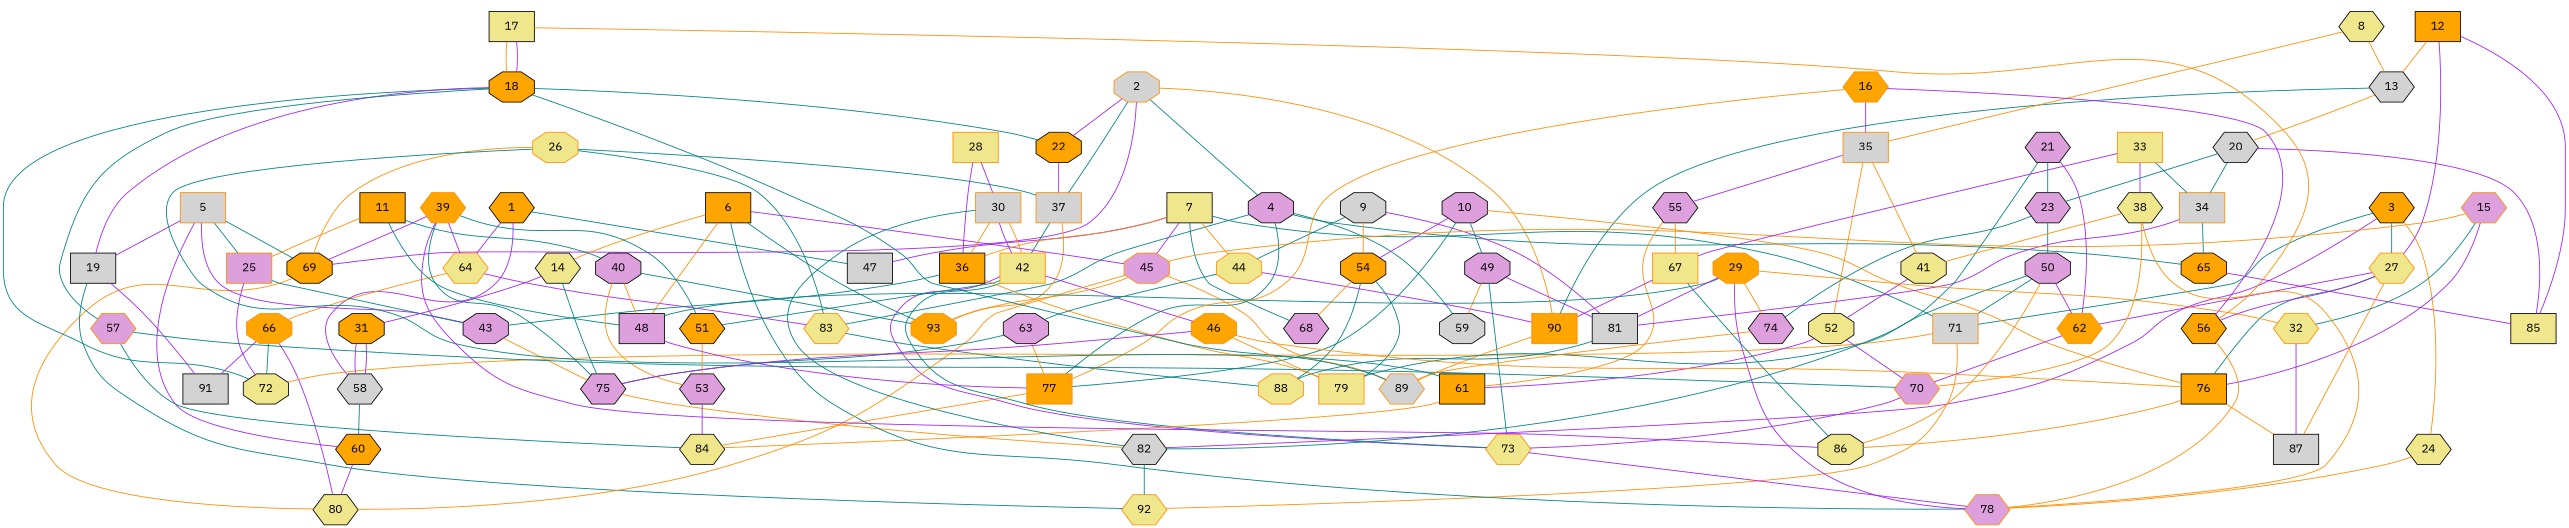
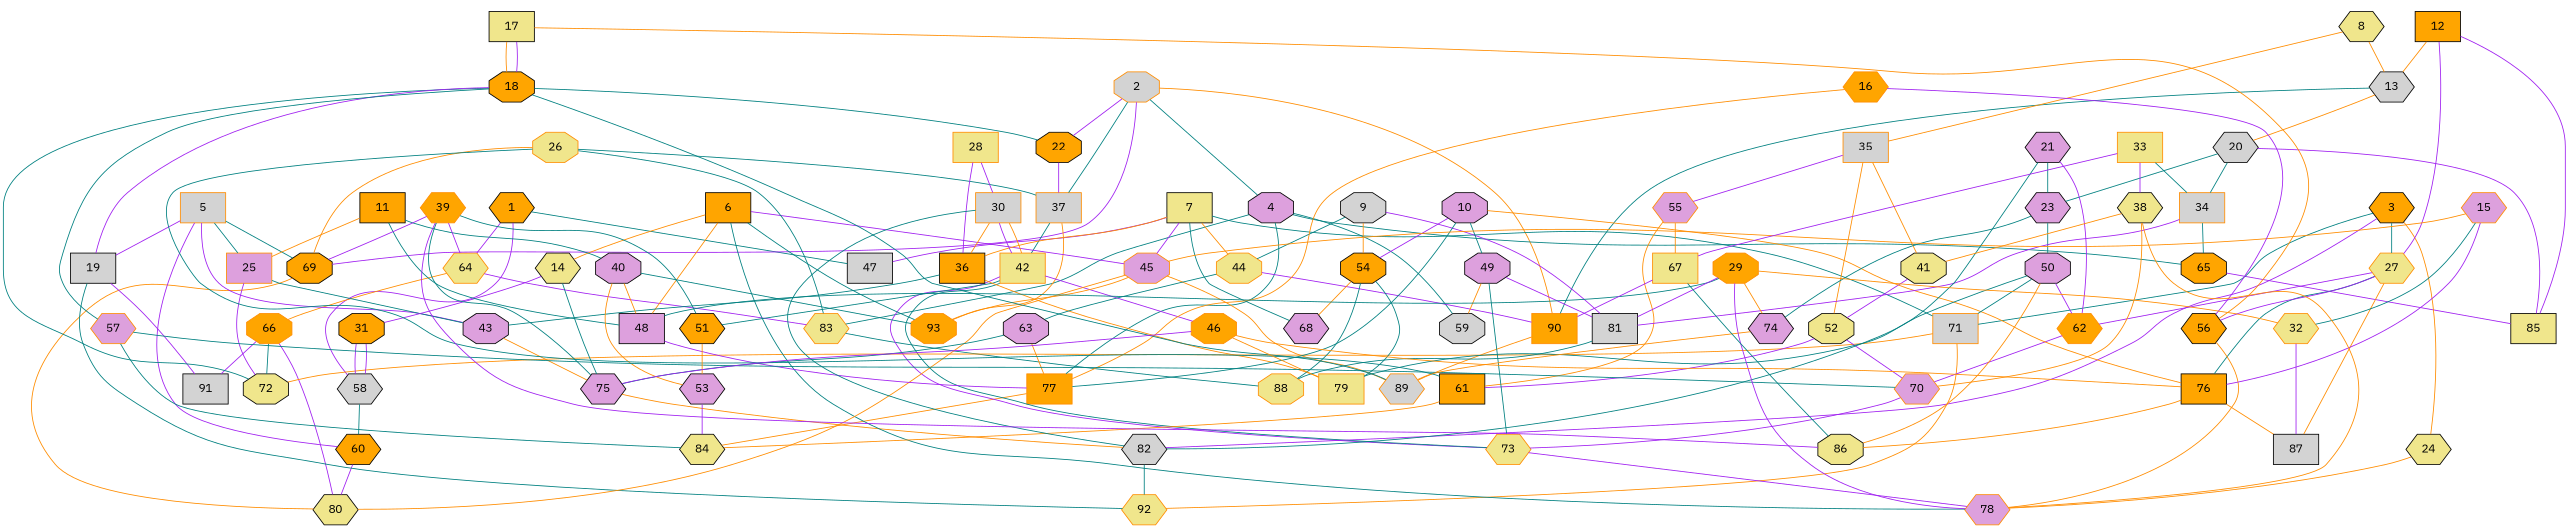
edge "16" -- "35": removed
node "55": color black -> darkorange
